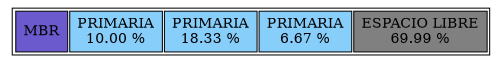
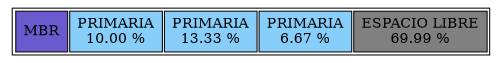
node "MBR": text "18.33 %" -> "13.33 %"
